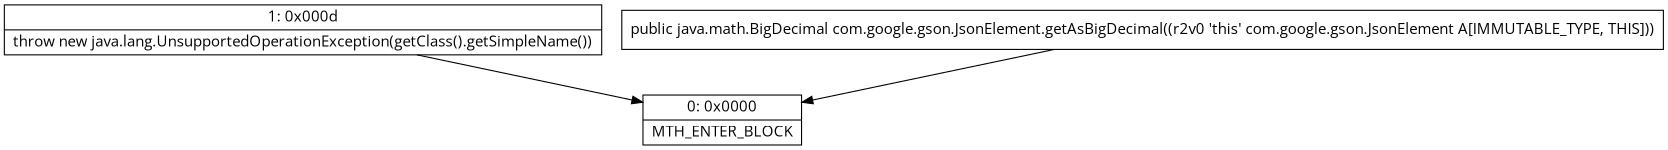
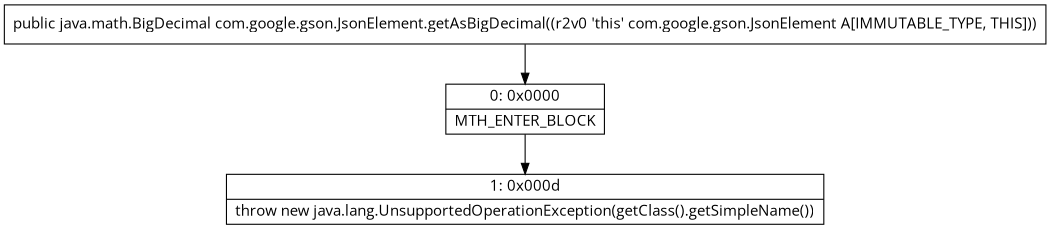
edge "1: 0x000d" -> "0: 0x0000": reversed
